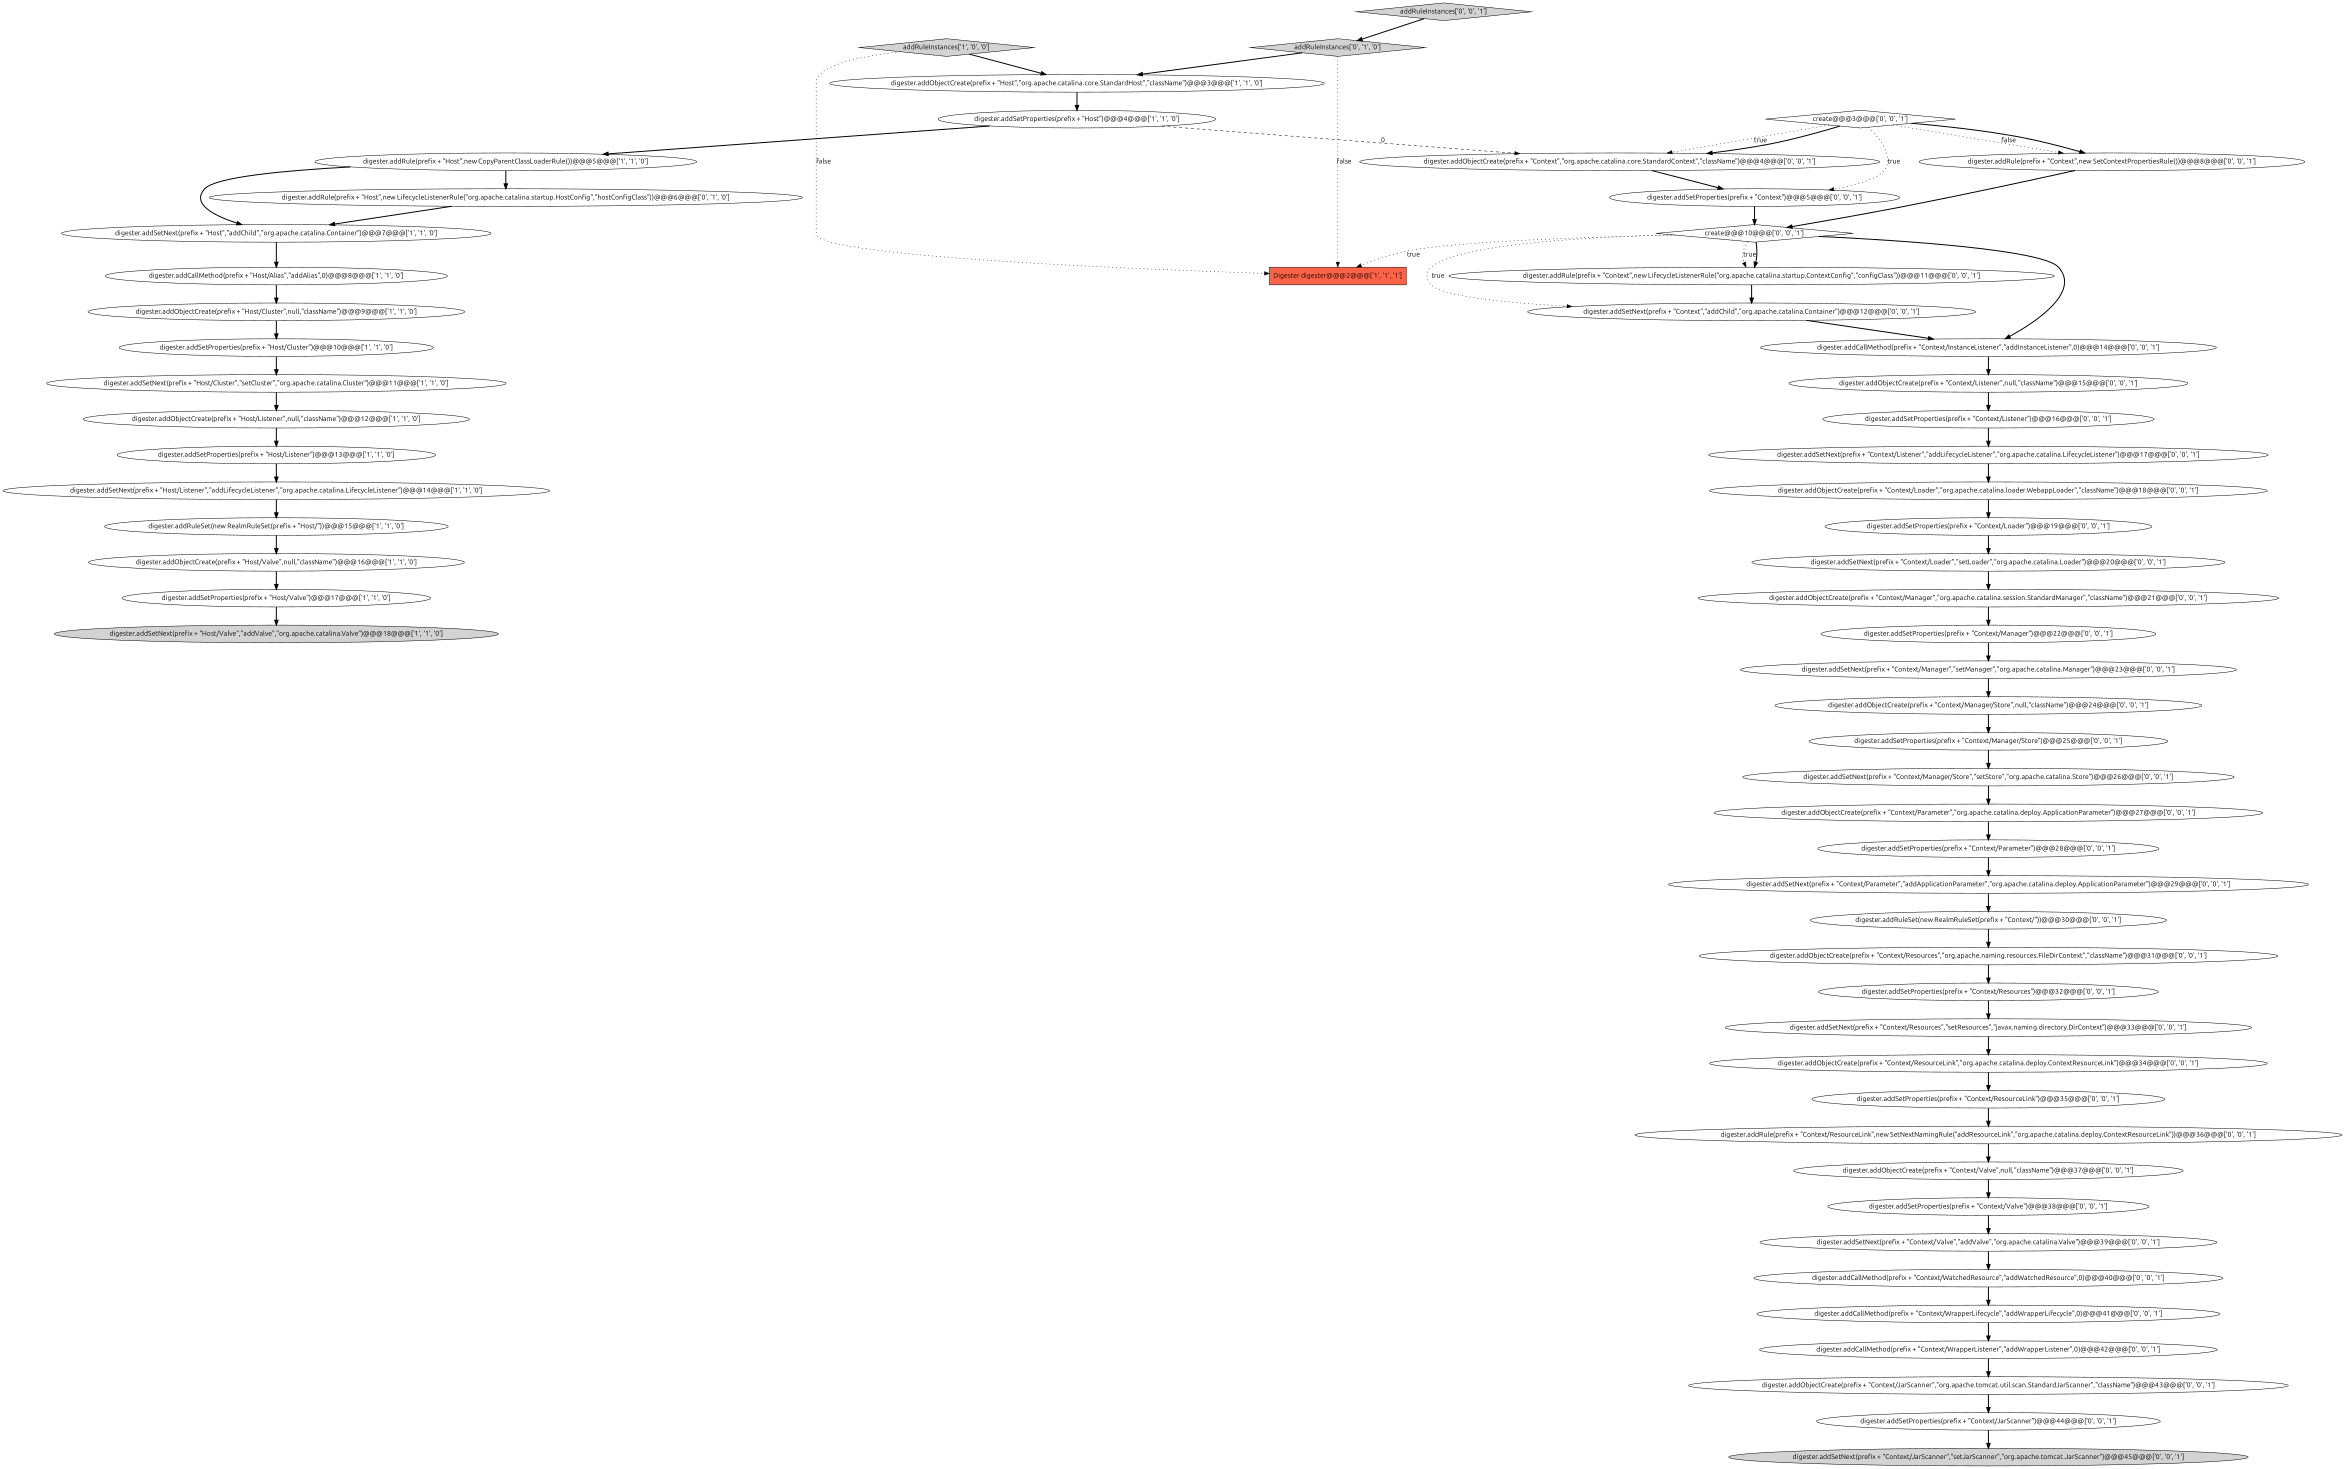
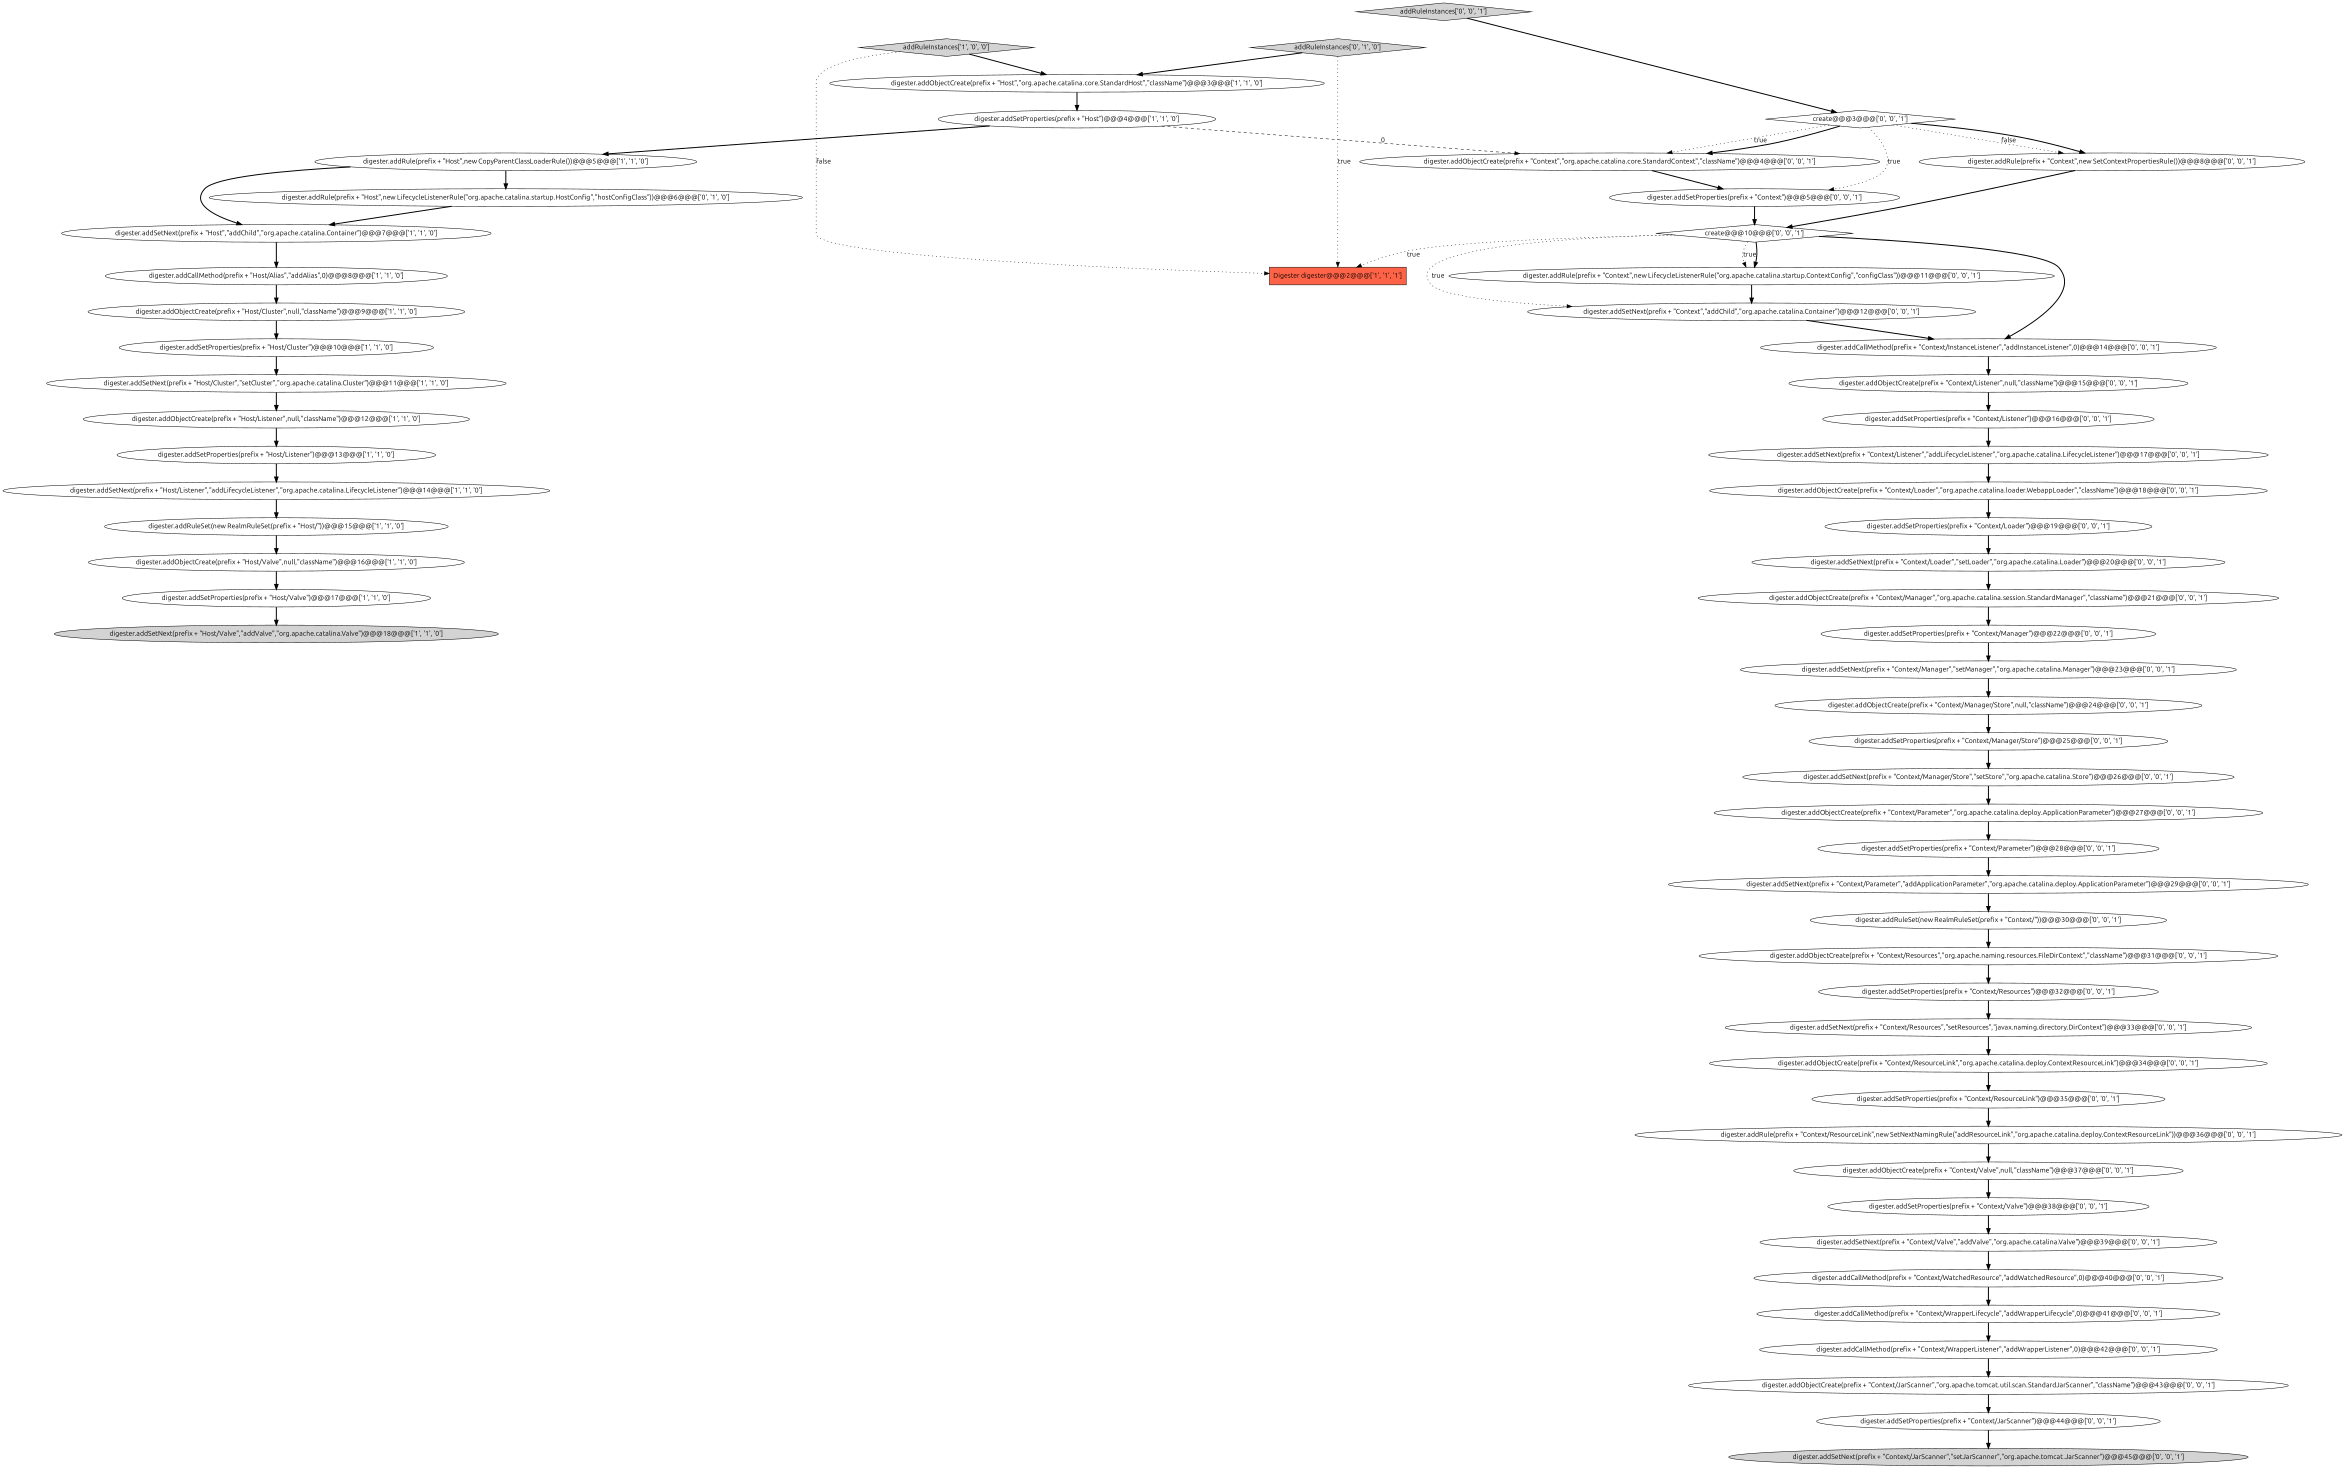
edge "addRuleInstances['0', '0', '1']" -> "addRuleInstances['0', '1', '0']": now "addRuleInstances['0', '0', '1']" -> "create@@@3@@@['0', '0', '1']"
edge "addRuleInstances['0', '1', '0']" -> "Digester digester@@@2@@@['1', '1', '1']": label "false" -> "true"
